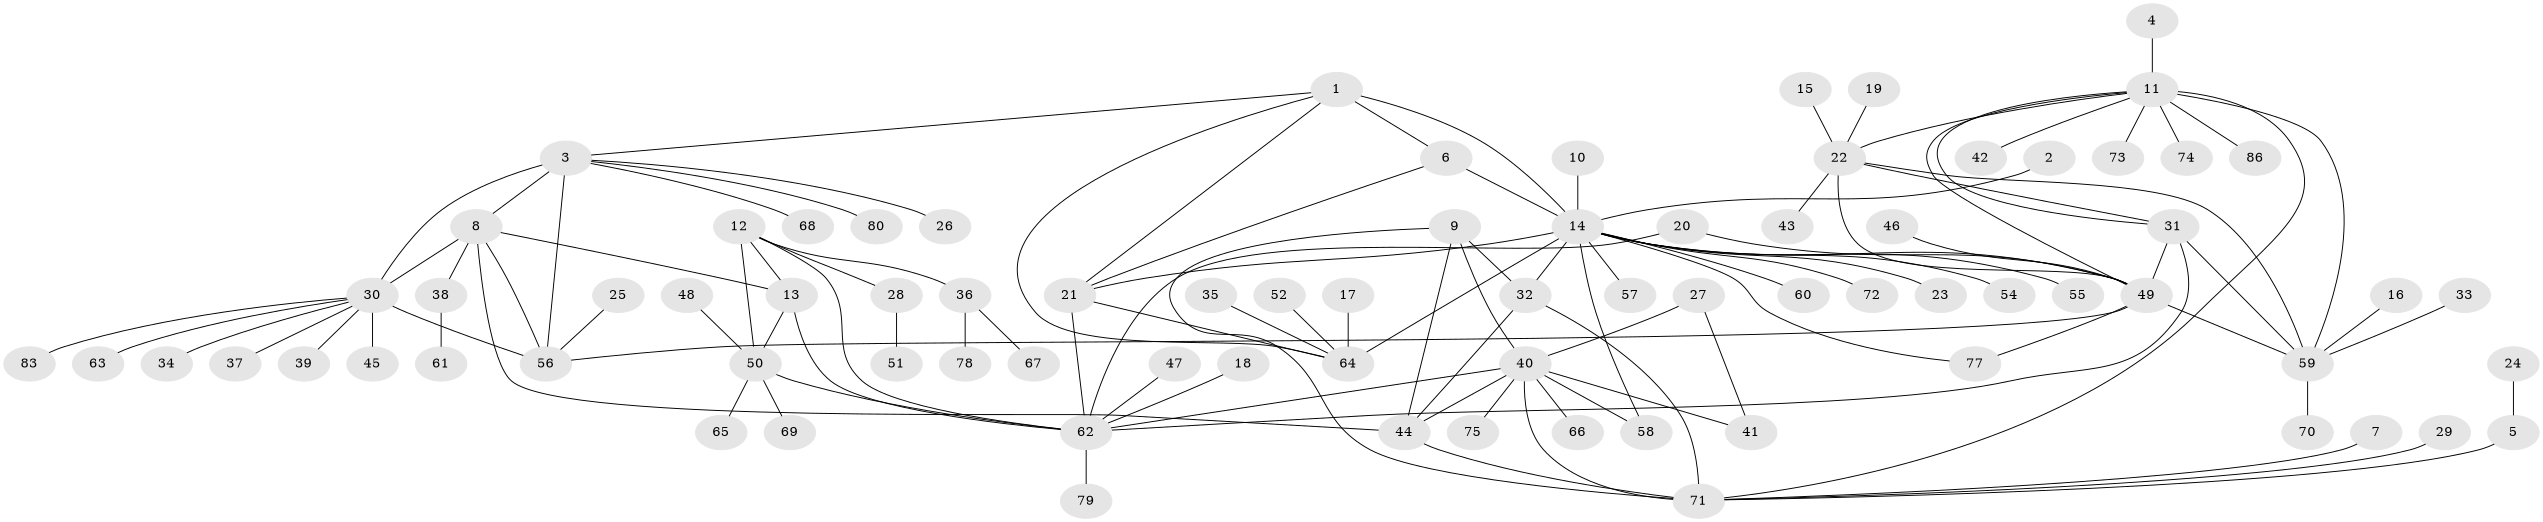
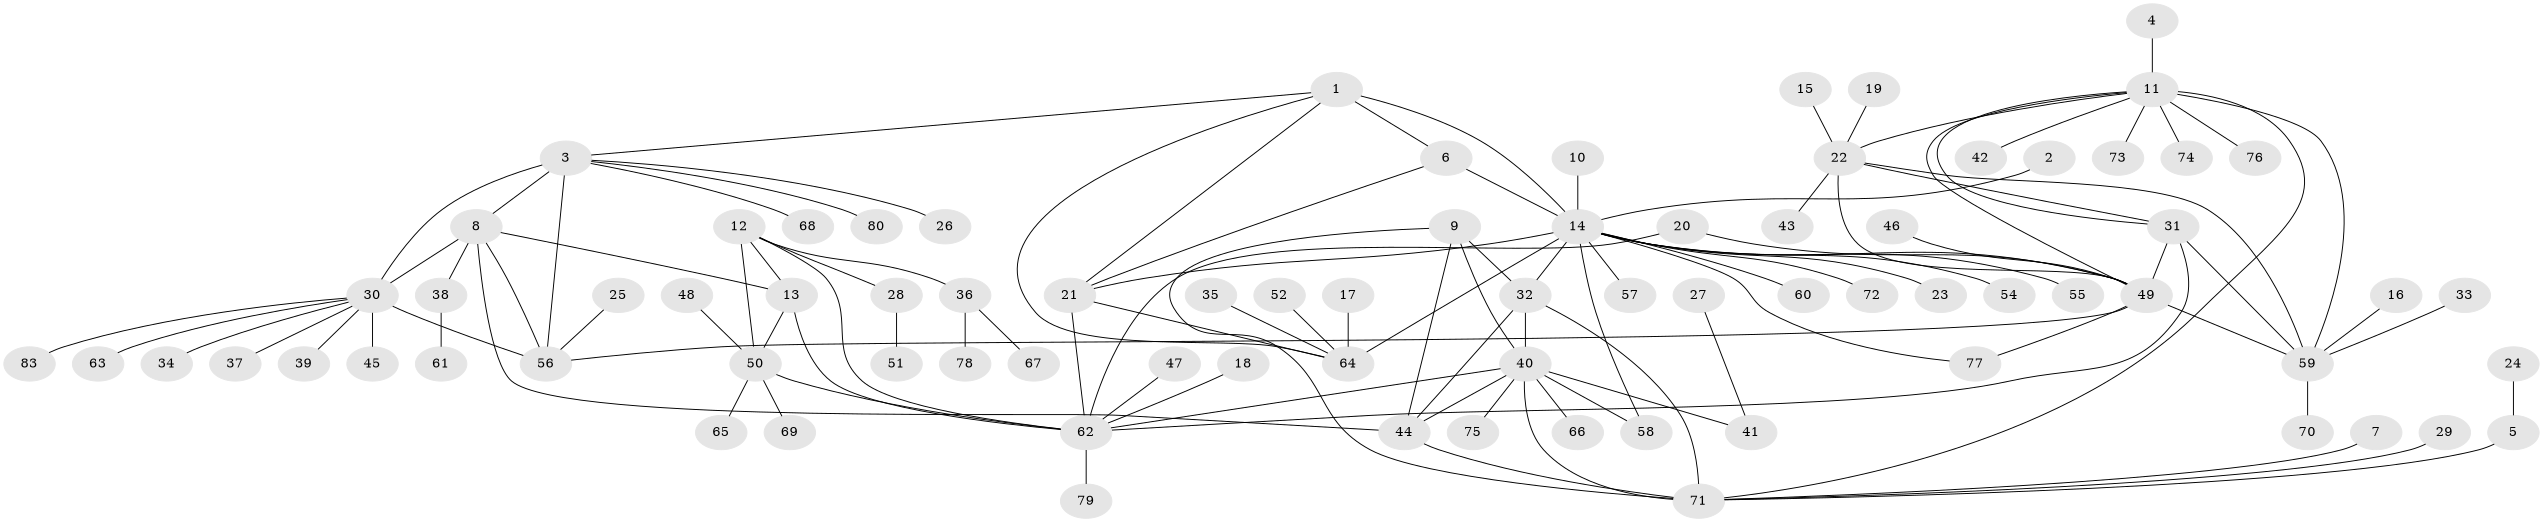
node "86": label "86" -> "76"
edge "27" -- "40": now "32" -- "40"
